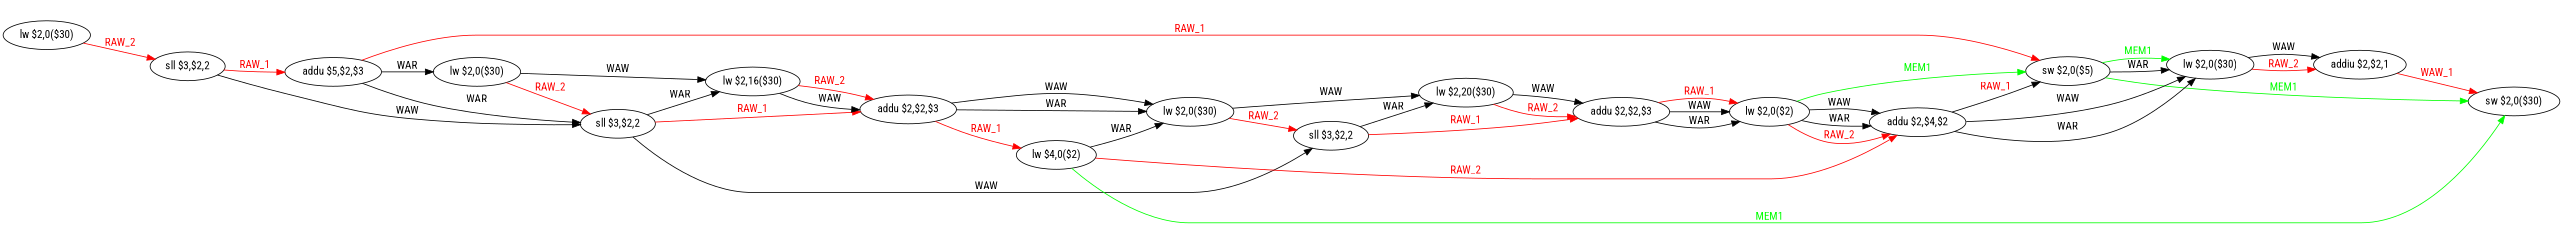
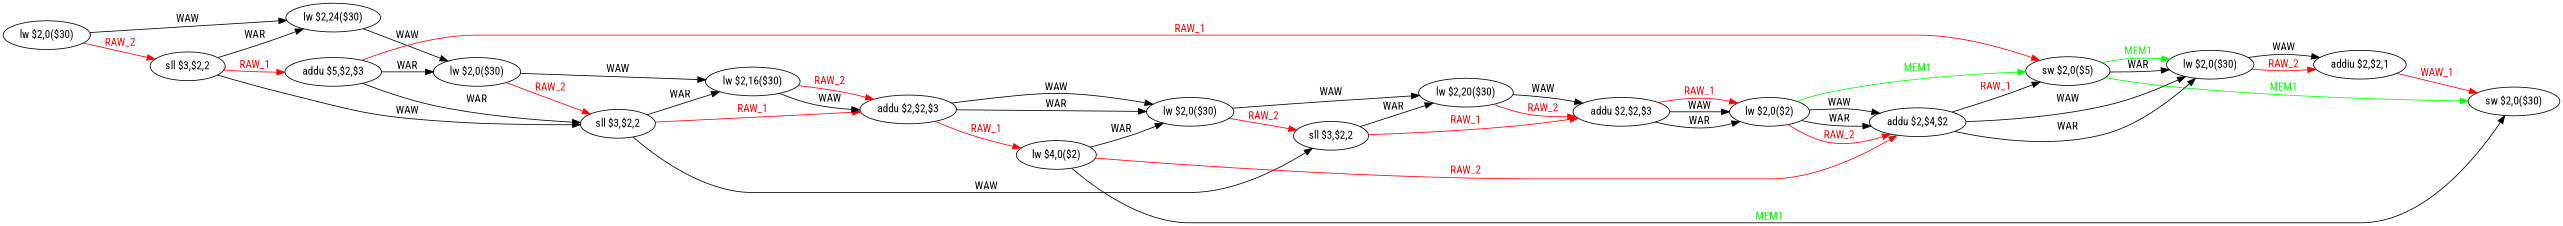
node "lw $2,24($30)": added
edge "lw $4,0($2)" -> "sw $2,0($30)": color green -> black
